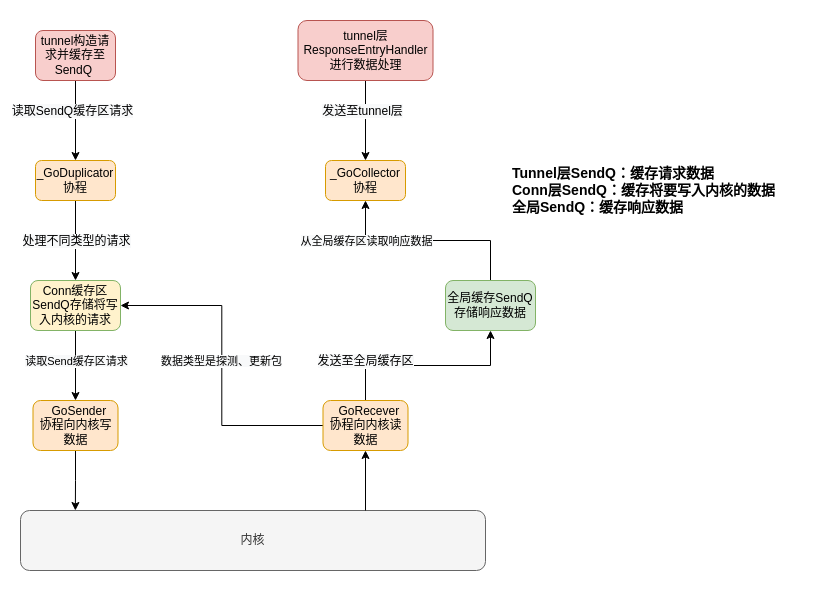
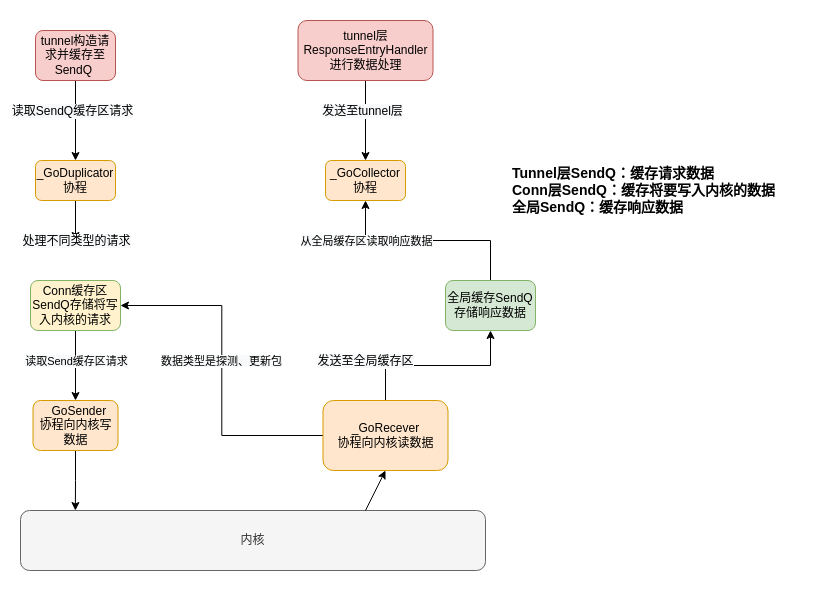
edge "_GoDuplicator 协程" -> "Conn缓存区SendQ存储将写入内核的请求": now "_GoDuplicator 协程" -> "处理不同类型的请求"
node "_GoRecever 协程向内核读数据": size 85x50 -> 125x70
